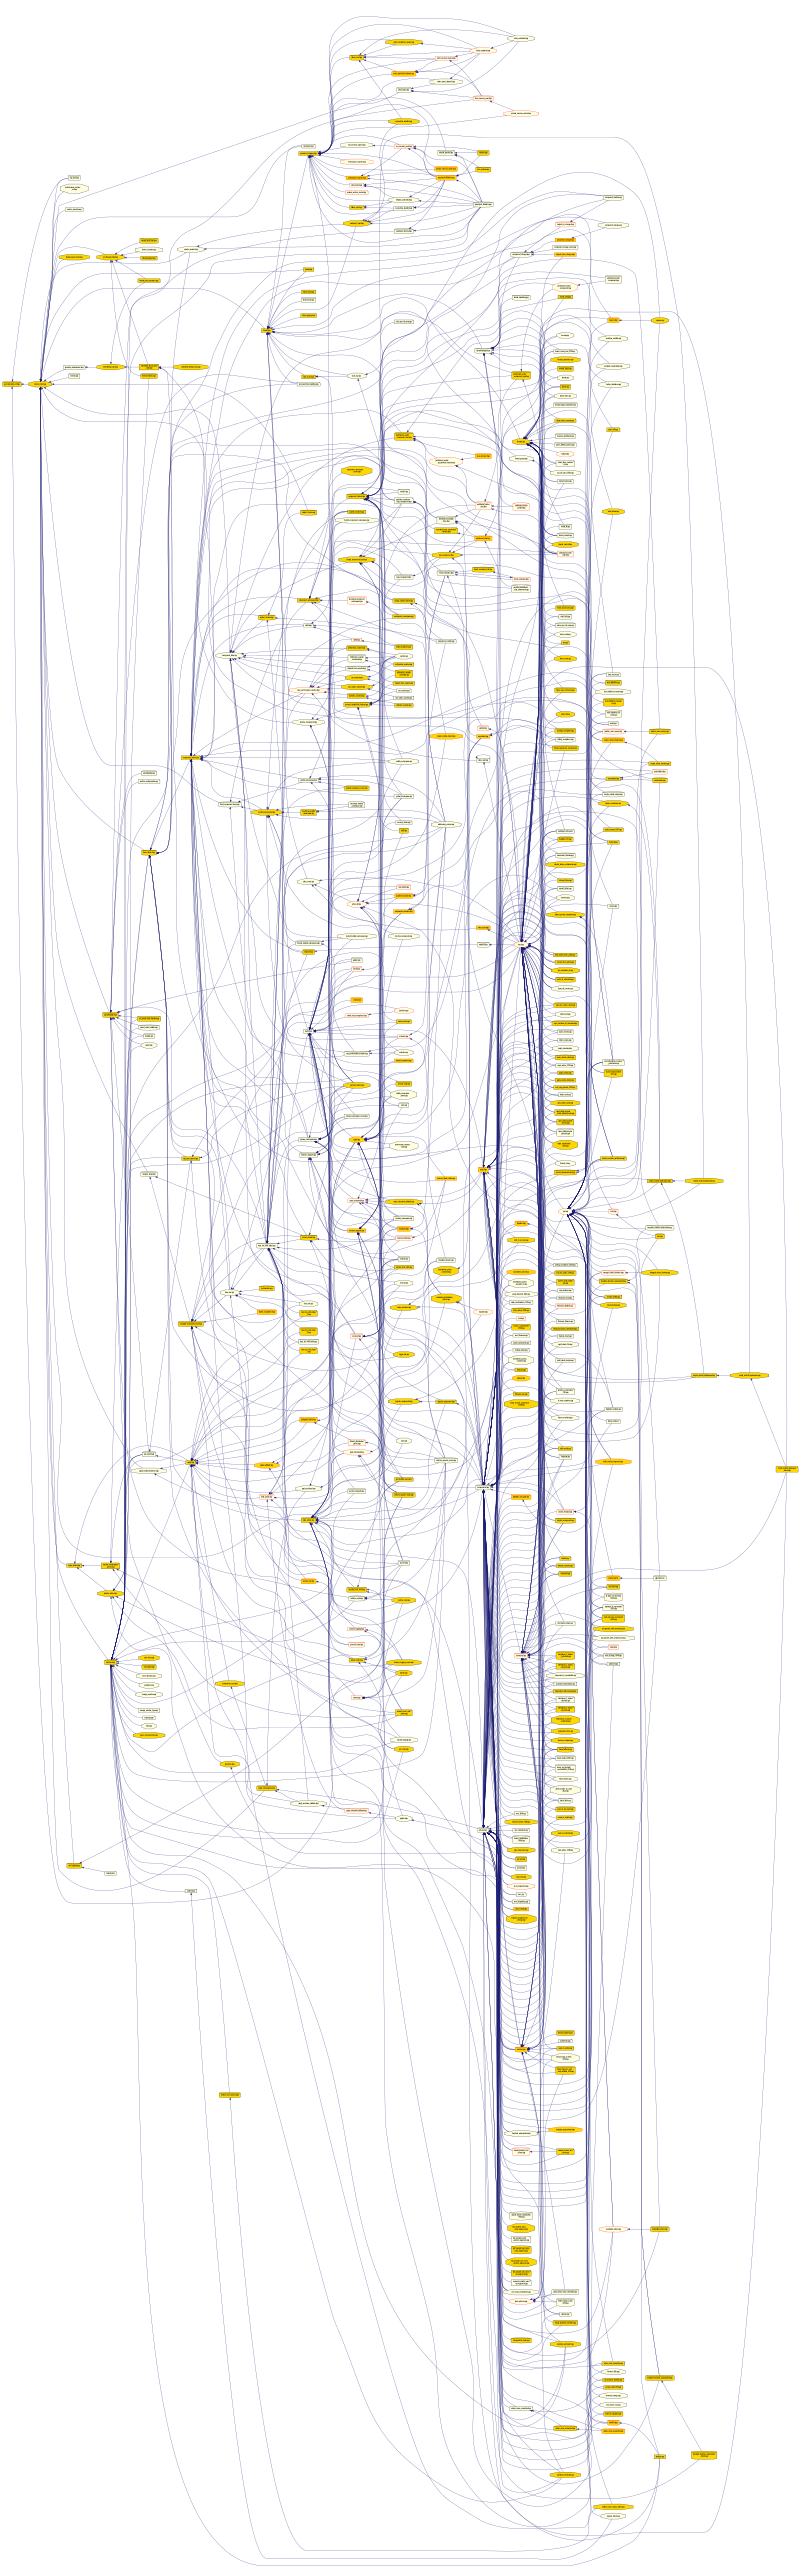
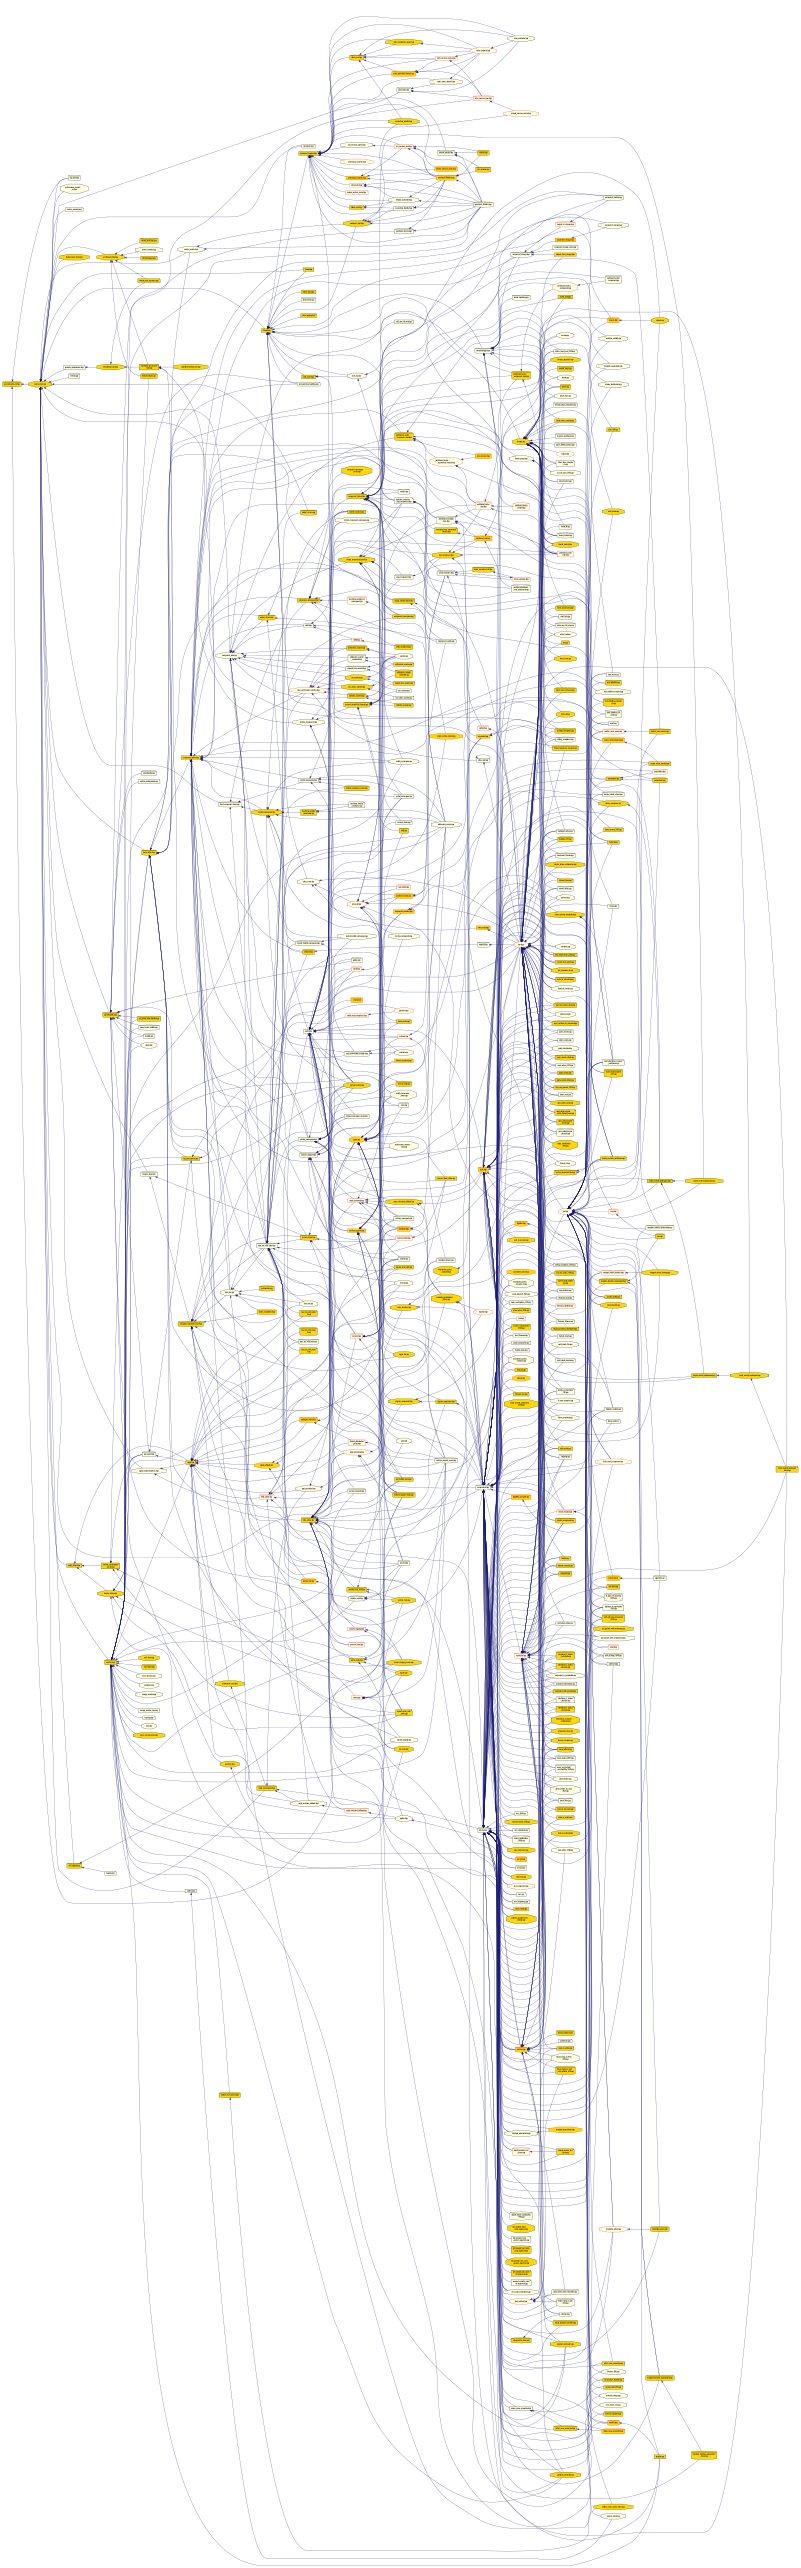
node "startup_shutdown.cpp": label "startup_shutdown.cpp" -> "startup_distributed.cpp"
edge "shared_mutex2.cpp" -> "thread_group.hpp": added
node "heartbeat.cpp": added
node "memory_block_stubs.cpp": color red -> black
node "hello_world_component.hpp": fillcolor gold -> lightyellow
edge "print_to_console.cpp" -> "actions.hpp": removed
edge "new_colocated.cpp" -> "components.hpp": added
node "get_gid.cpp": color black -> red
edge "channel.cpp" -> "actions.hpp": now "channel.cpp" -> "interpolate1d_client.cpp"
